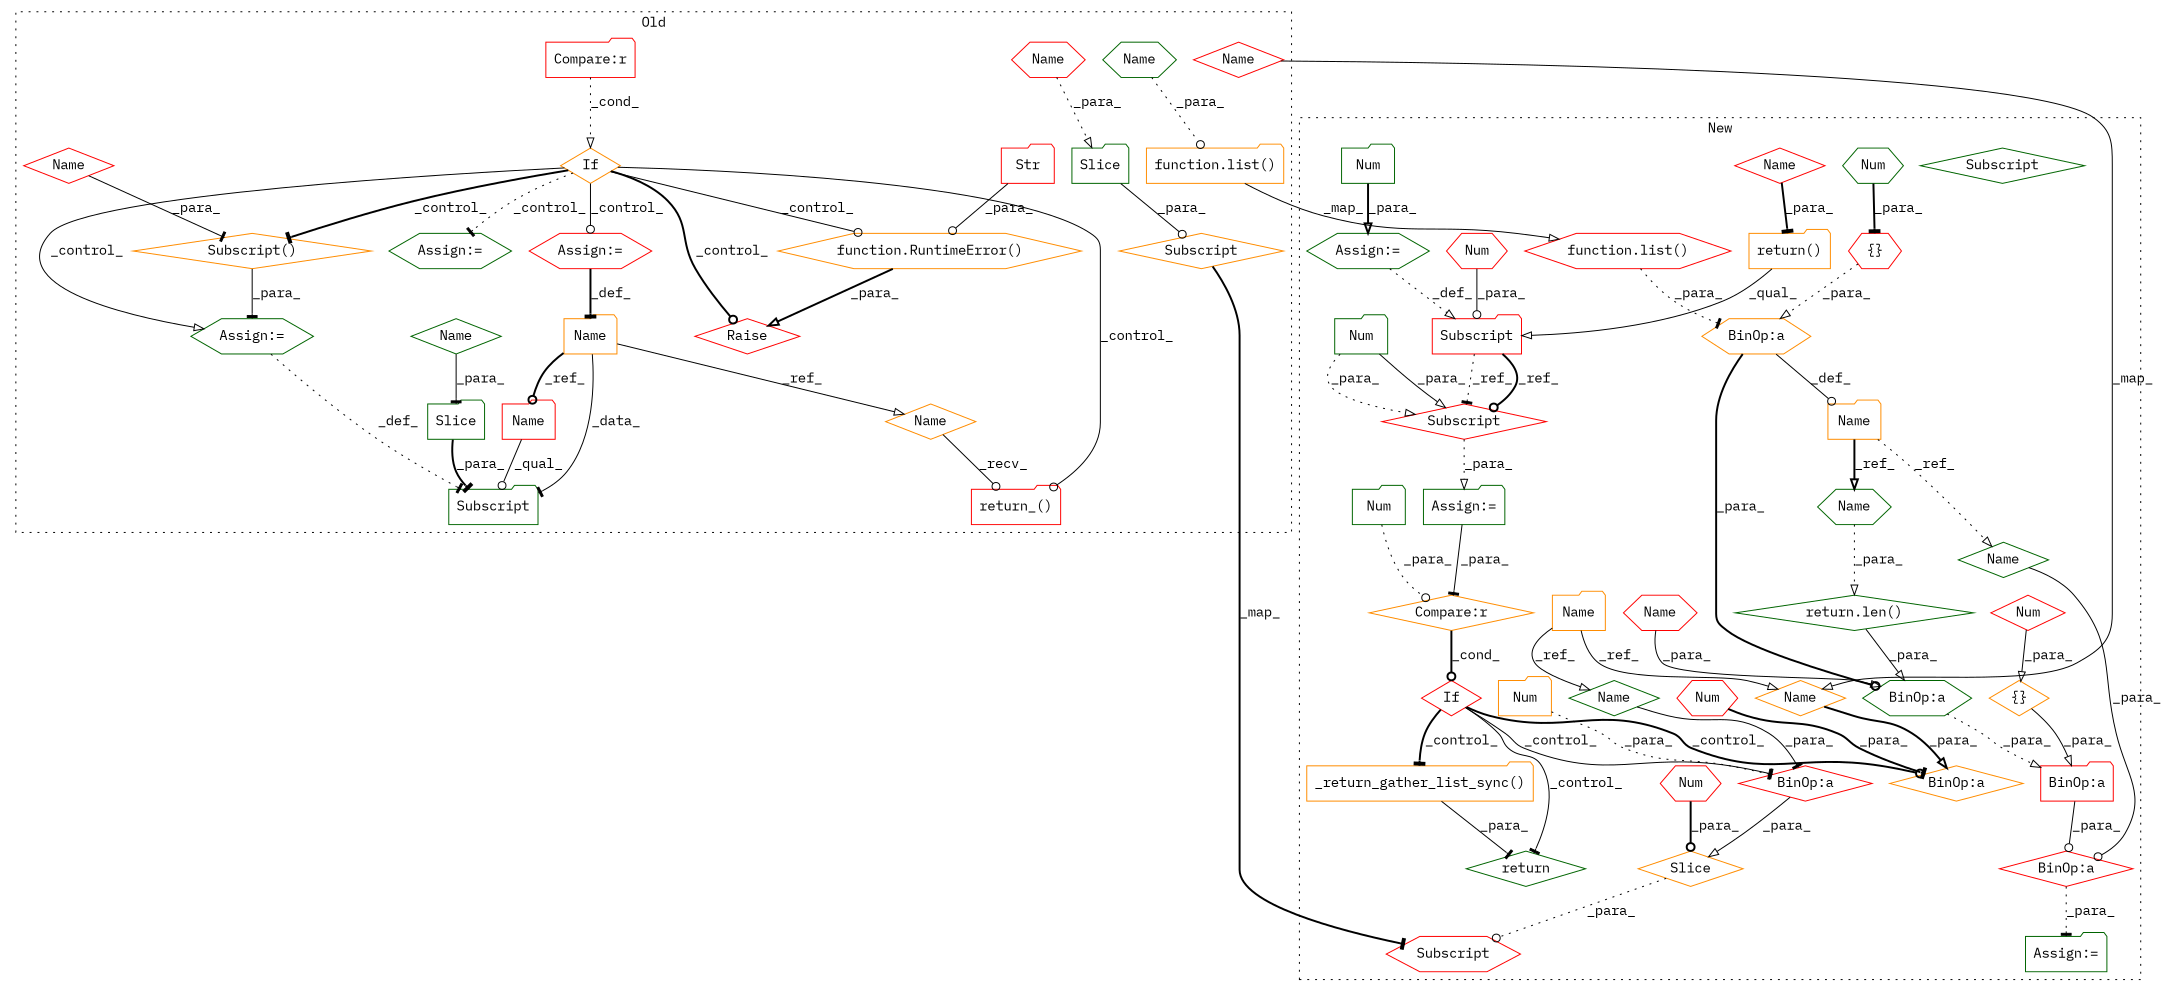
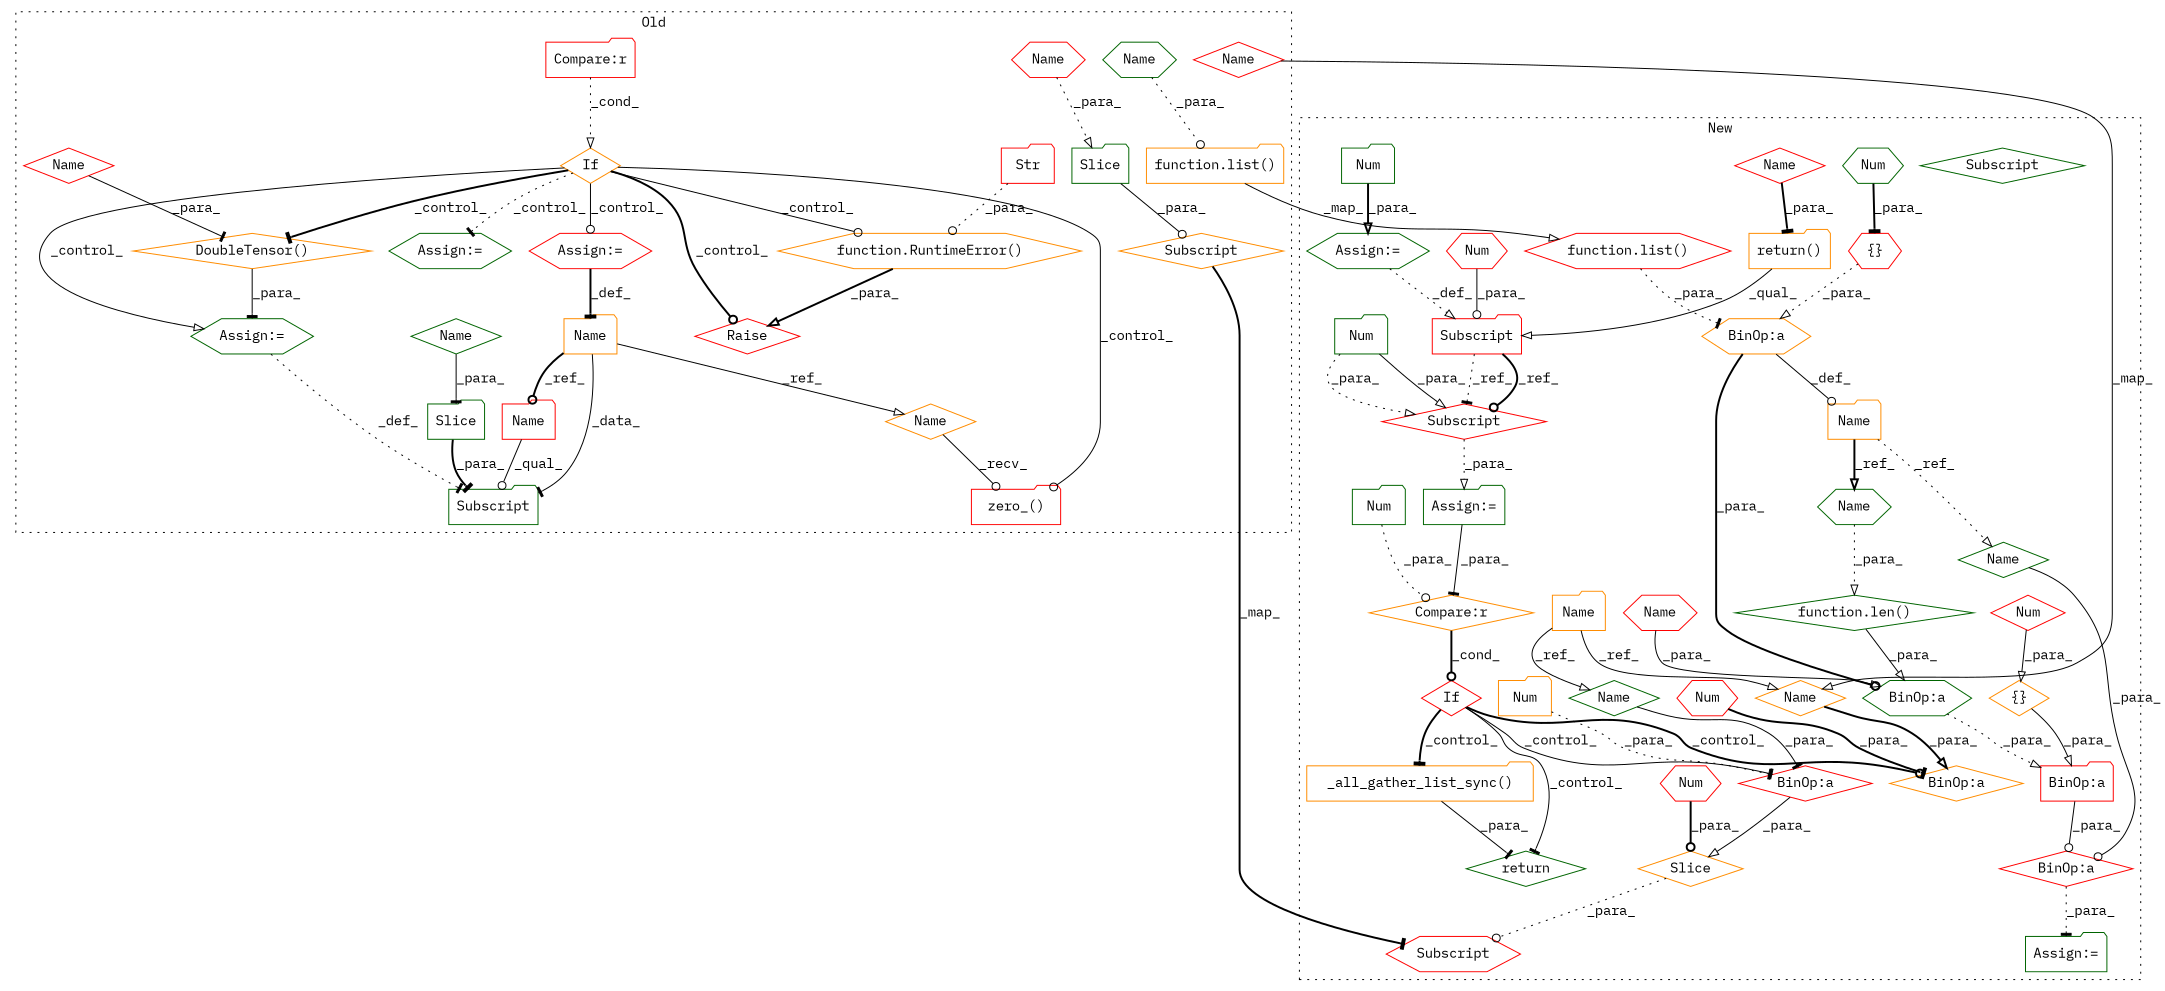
edge "Str" -> "function.RuntimeError()": style solid -> dotted
node "Subscript()": label "Subscript()" -> "DoubleTensor()"
node "return_()": label "return_()" -> "zero_()"
node "return.len()": label "return.len()" -> "function.len()"
node "_return_gather_list_sync()": label "_return_gather_list_sync()" -> "_all_gather_list_sync()"
